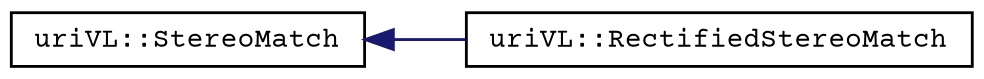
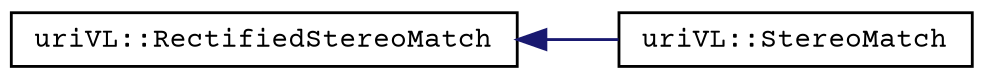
edge "uriVL::RectifiedStereoMatch" -> "uriVL::StereoMatch": reversed
